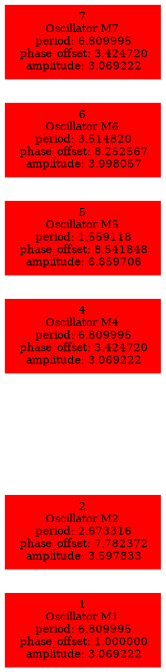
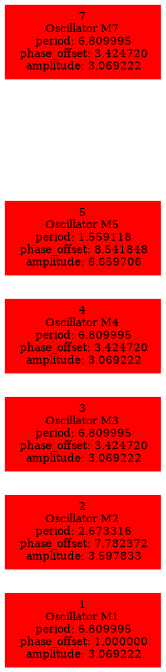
node "6": removed
node "3": added
